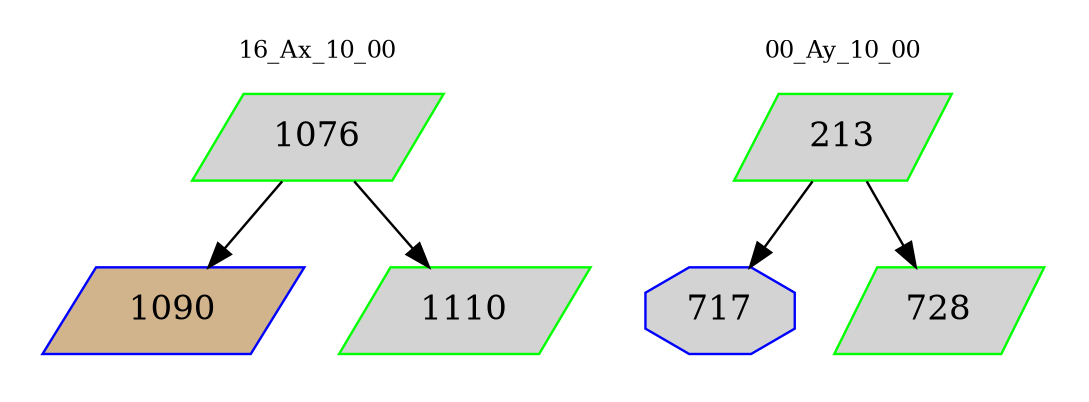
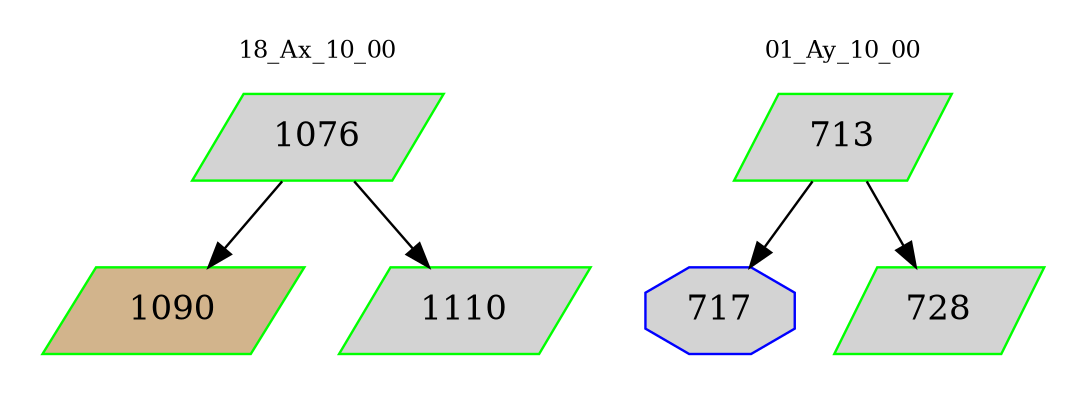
cluster "16_Ax_10_00": label "16_Ax_10_00" -> "18_Ax_10_00"
cluster "00_Ay_10_00": label "00_Ay_10_00" -> "01_Ay_10_00"
node "213": label "213" -> "713"
node "1090": color blue -> green
